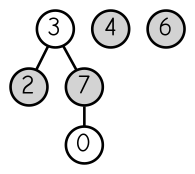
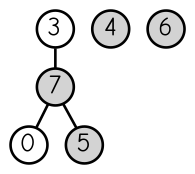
node "2": removed
node "5": added
